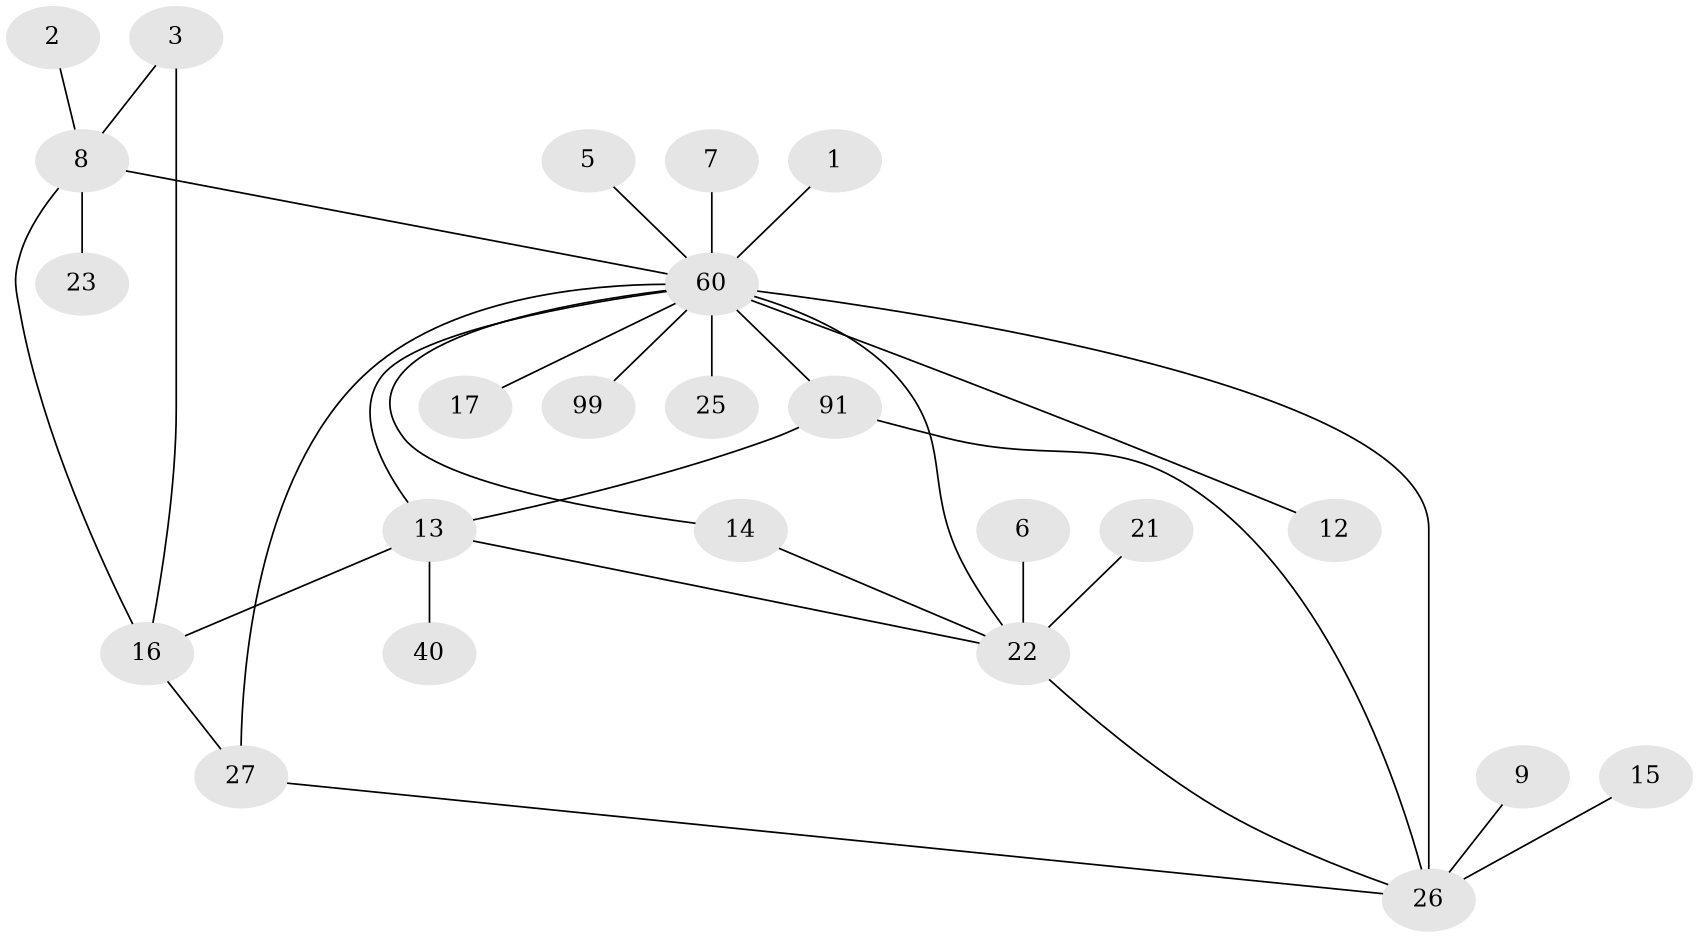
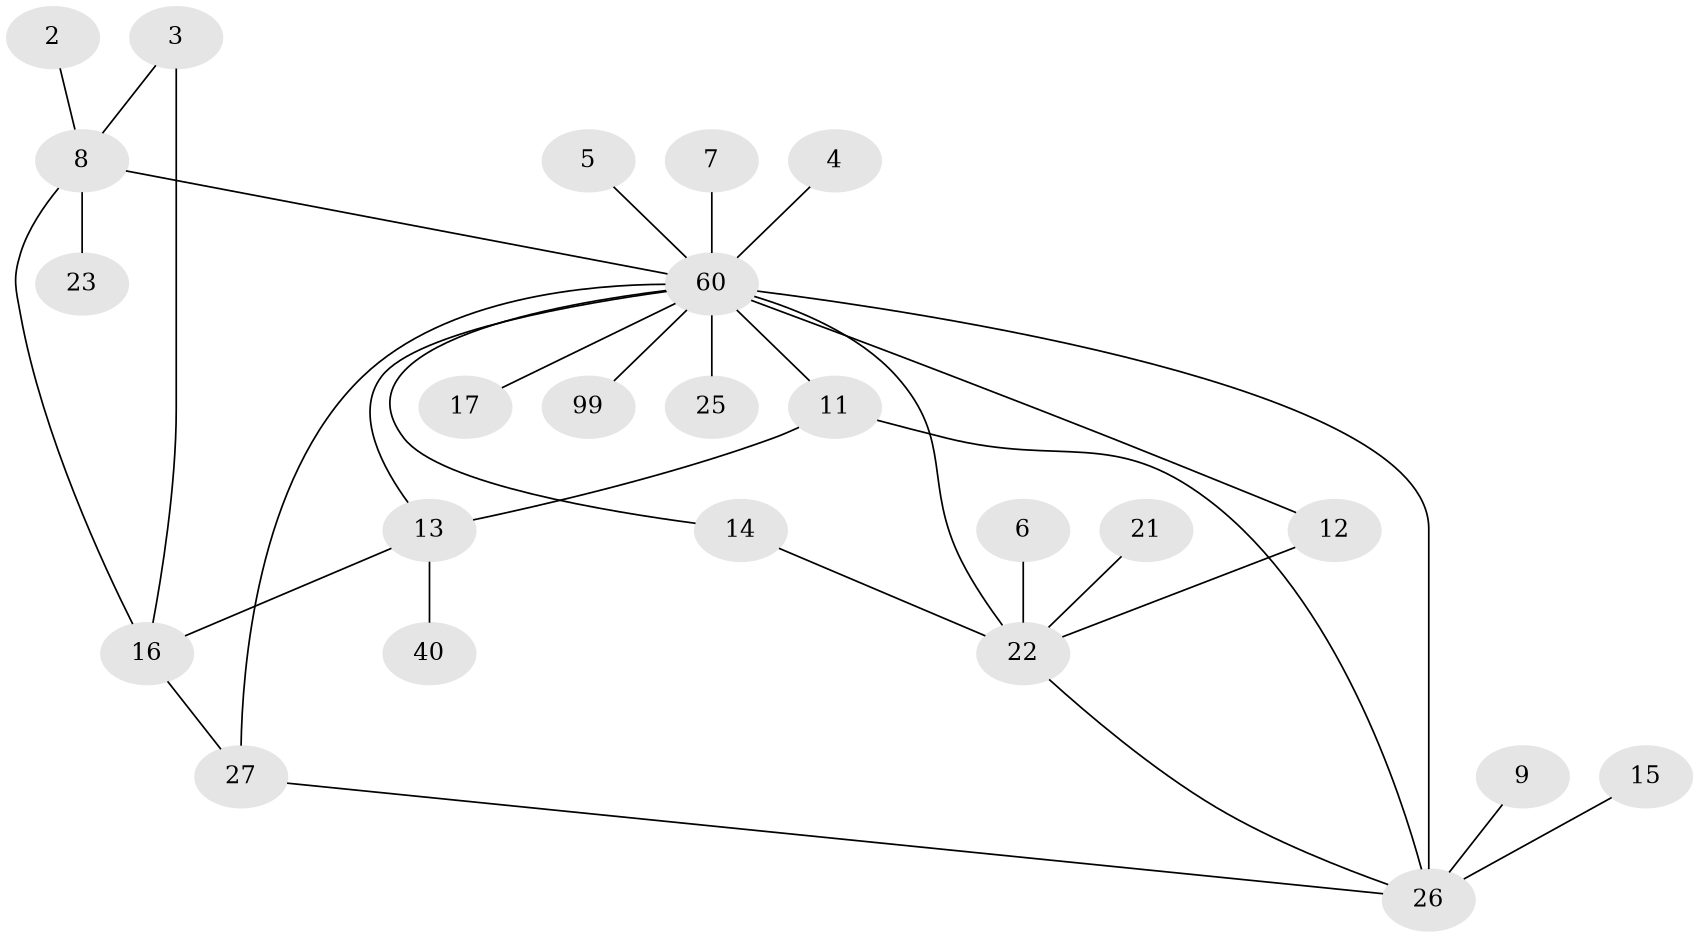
node "1": label "1" -> "4"
node "91": label "91" -> "11"
edge "13" -- "22": now "12" -- "22"
